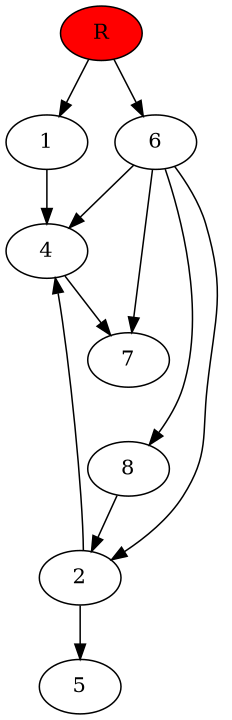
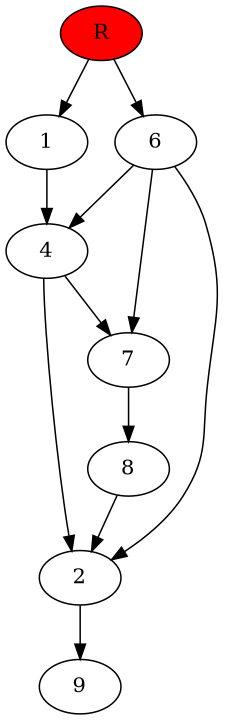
edge "6" -> "8": now "7" -> "8"
edge "2" -> "4": reversed
node "5": label "5" -> "9"
